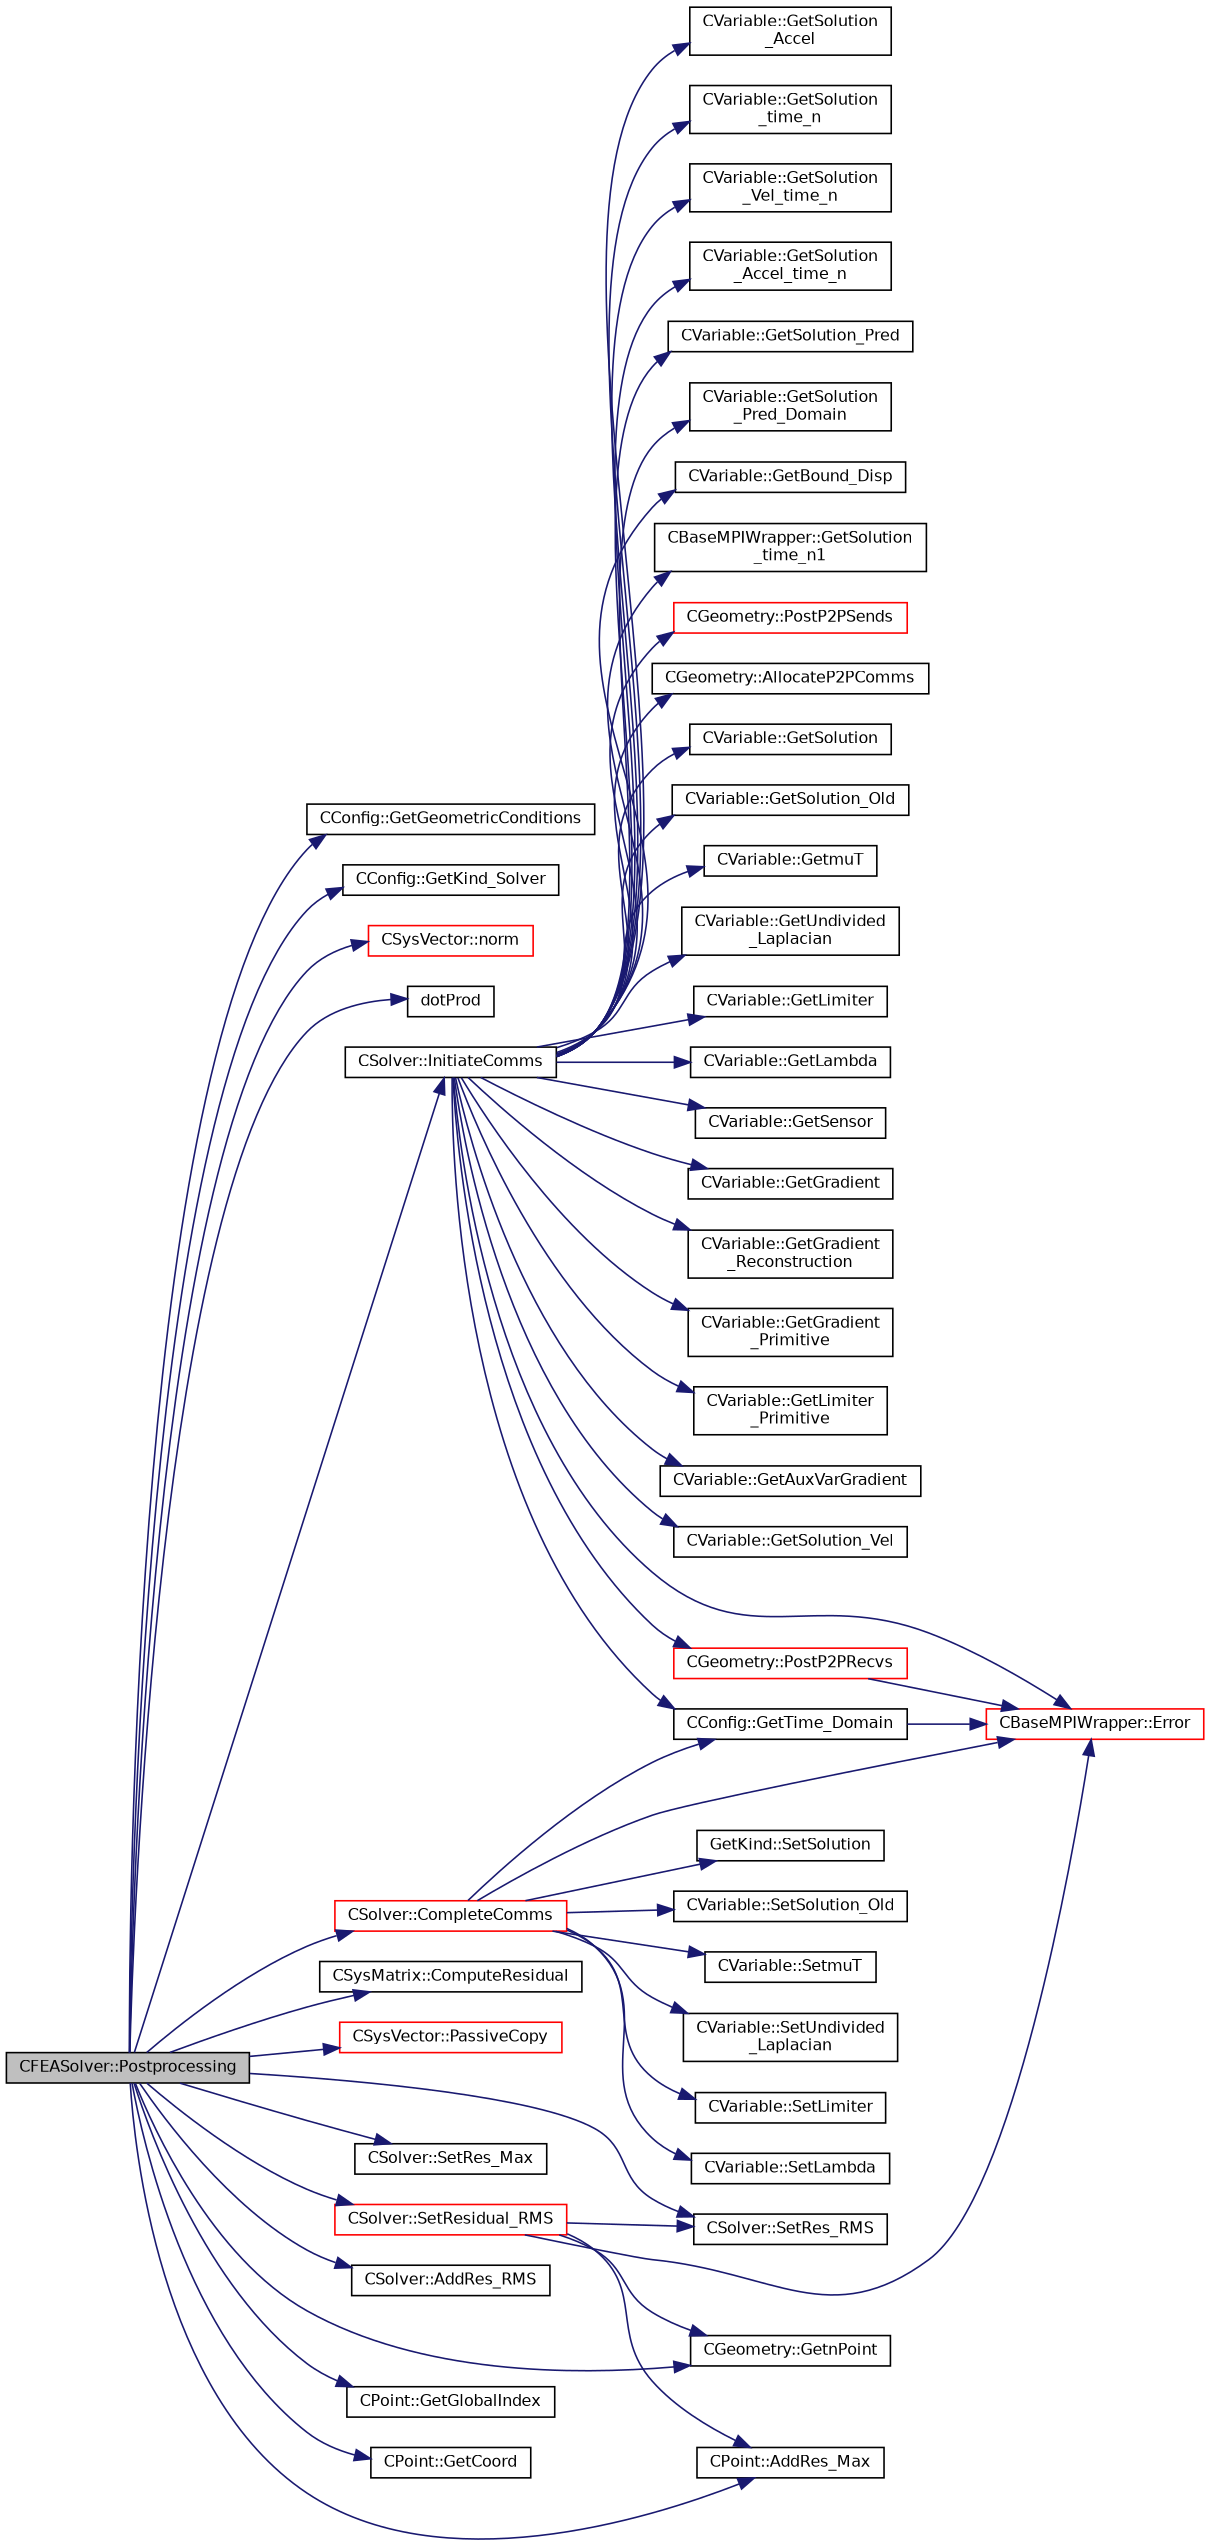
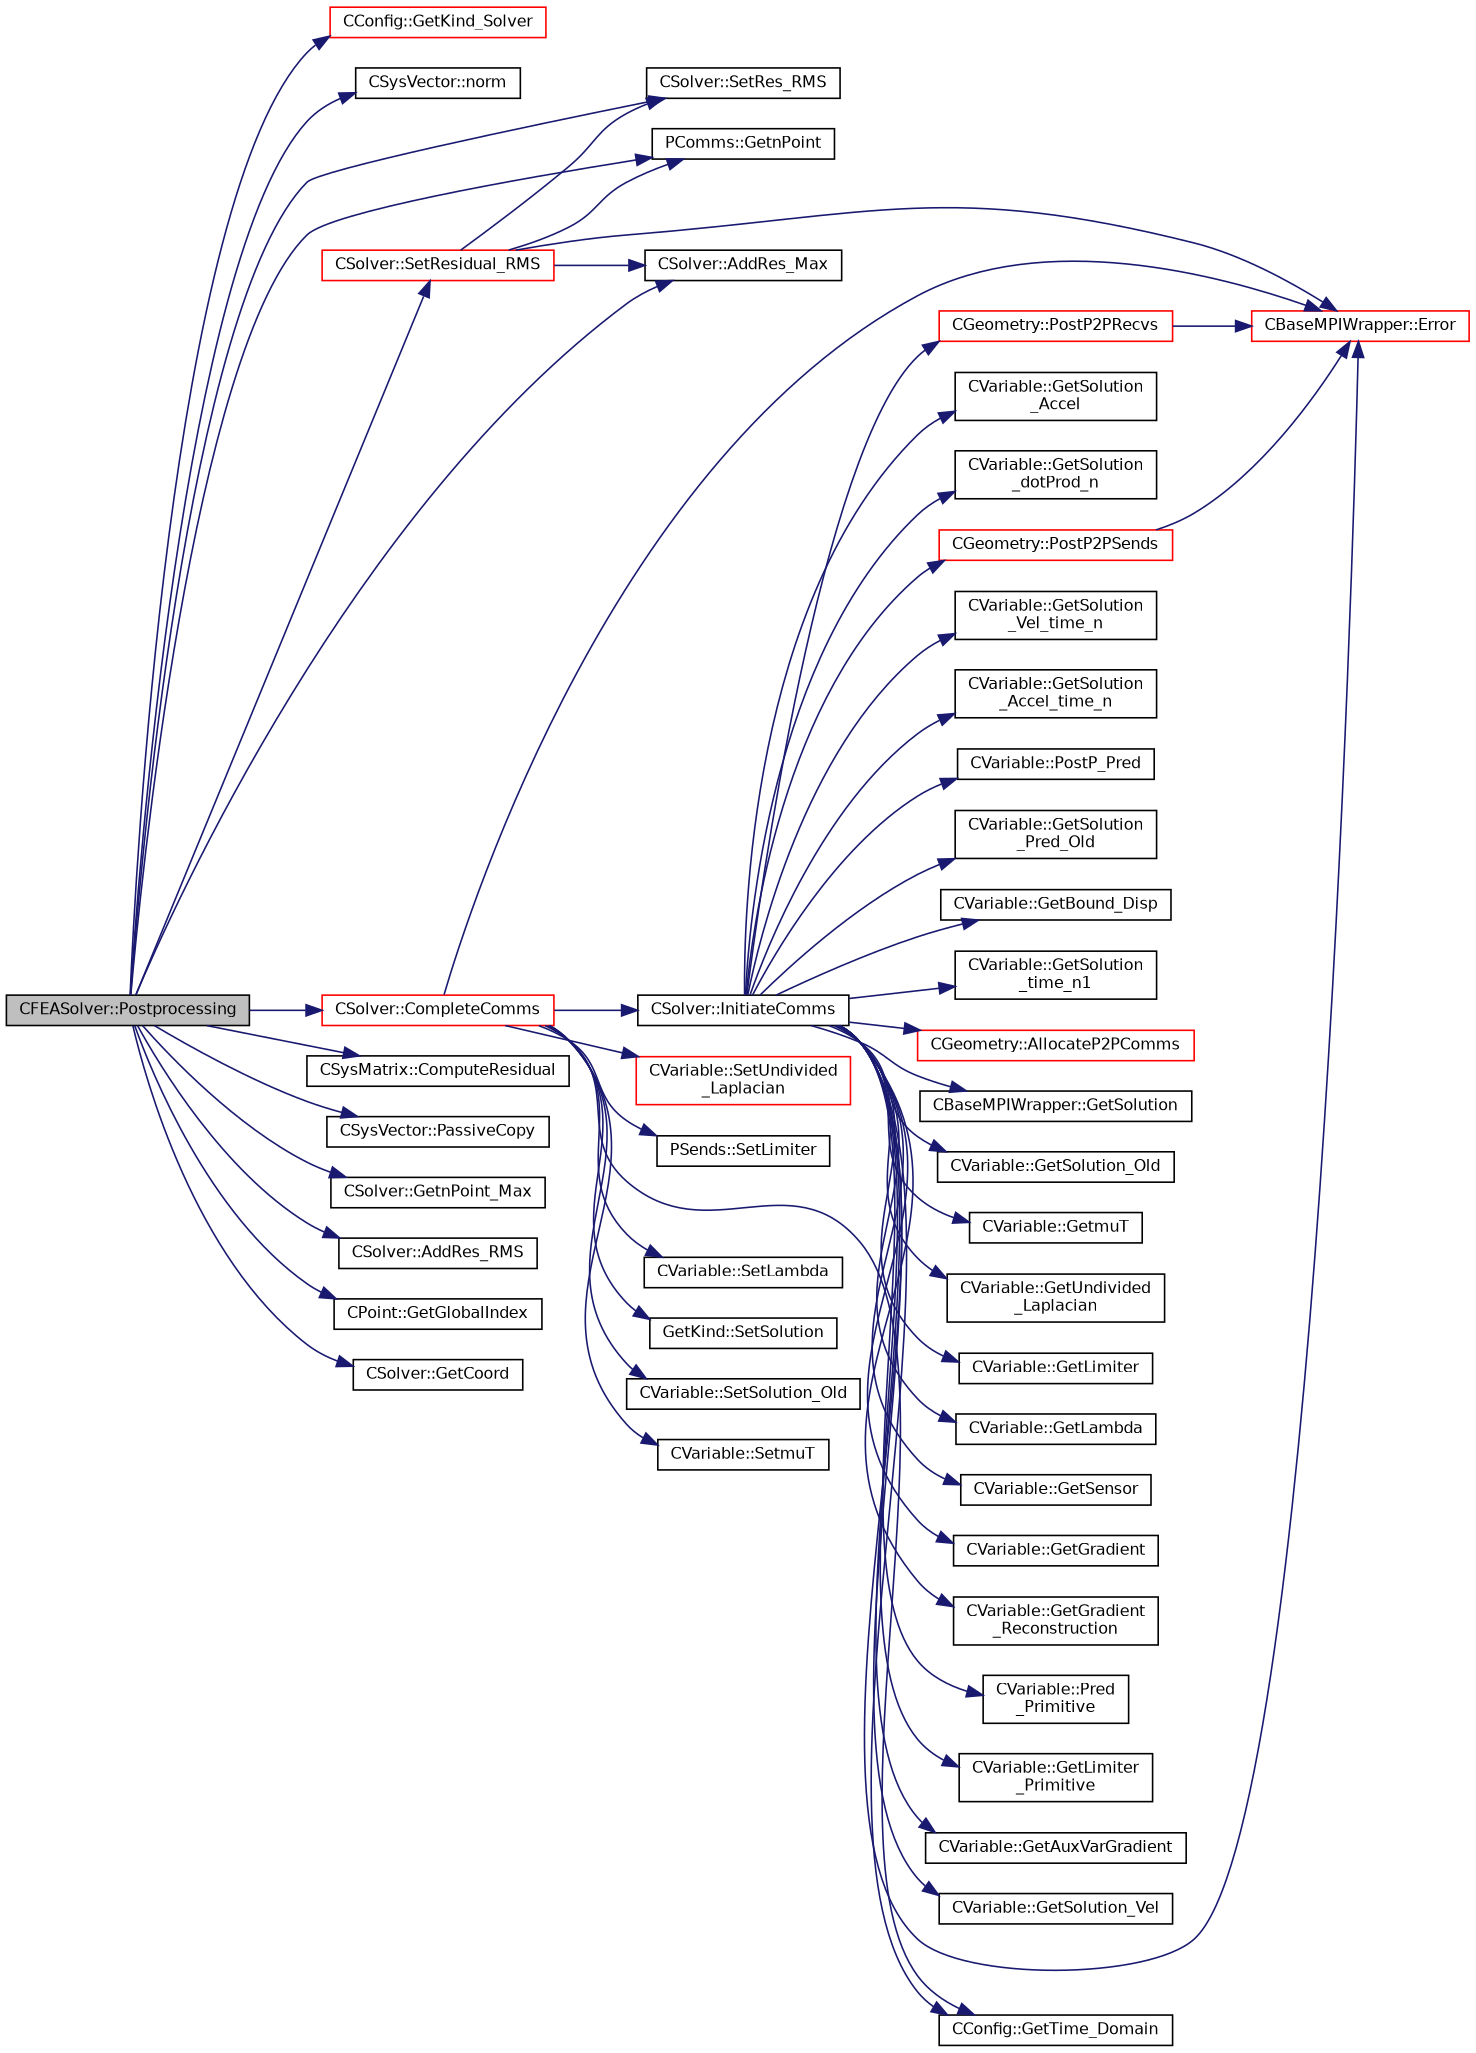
node "CVariable::GetSolution _time_n": label "CVariable::GetSolution _time_n" -> "CVariable::GetSolution _dotProd_n"
node "CVariable::GetSolution_Pred": label "CVariable::GetSolution_Pred" -> "CVariable::PostP_Pred"
node "CVariable::GetSolution _Pred_Domain": label "CVariable::GetSolution _Pred_Domain" -> "CVariable::GetSolution _Pred_Old"
node "CBaseMPIWrapper::GetSolution _time_n1": label "CBaseMPIWrapper::GetSolution _time_n1" -> "CVariable::GetSolution _time_n1"
node "CGeometry::AllocateP2PComms": color black -> red
node "CVariable::GetSolution": label "CVariable::GetSolution" -> "CBaseMPIWrapper::GetSolution"
node "CConfig::GetGeometricConditions": removed
node "CConfig::GetKind_Solver": color black -> red
node "CSysVector::norm": color red -> black
node "dotProd": removed
node "CVariable::GetGradient _Primitive": label "CVariable::GetGradient _Primitive" -> "CVariable::Pred _Primitive"
edge "CFEASolver::Postprocessing" -> "CSolver::InitiateComms": now "CSolver::CompleteComms" -> "CSolver::InitiateComms"
edge "CConfig::GetTime_Domain" -> "CBaseMPIWrapper::Error": now "CGeometry::PostP2PSends" -> "CBaseMPIWrapper::Error"
node "CSysVector::PassiveCopy": color red -> black
node "CVariable::SetUndivided _Laplacian": color black -> red
node "CVariable::SetLimiter": label "CVariable::SetLimiter" -> "PSends::SetLimiter"
node "CSolver::SetRes_Max": label "CSolver::SetRes_Max" -> "CSolver::GetnPoint_Max"
node "CGeometry::GetnPoint": label "CGeometry::GetnPoint" -> "PComms::GetnPoint"
node "CPoint::GetCoord": label "CPoint::GetCoord" -> "CSolver::GetCoord"
node "CPoint::AddRes_Max": label "CPoint::AddRes_Max" -> "CSolver::AddRes_Max"
